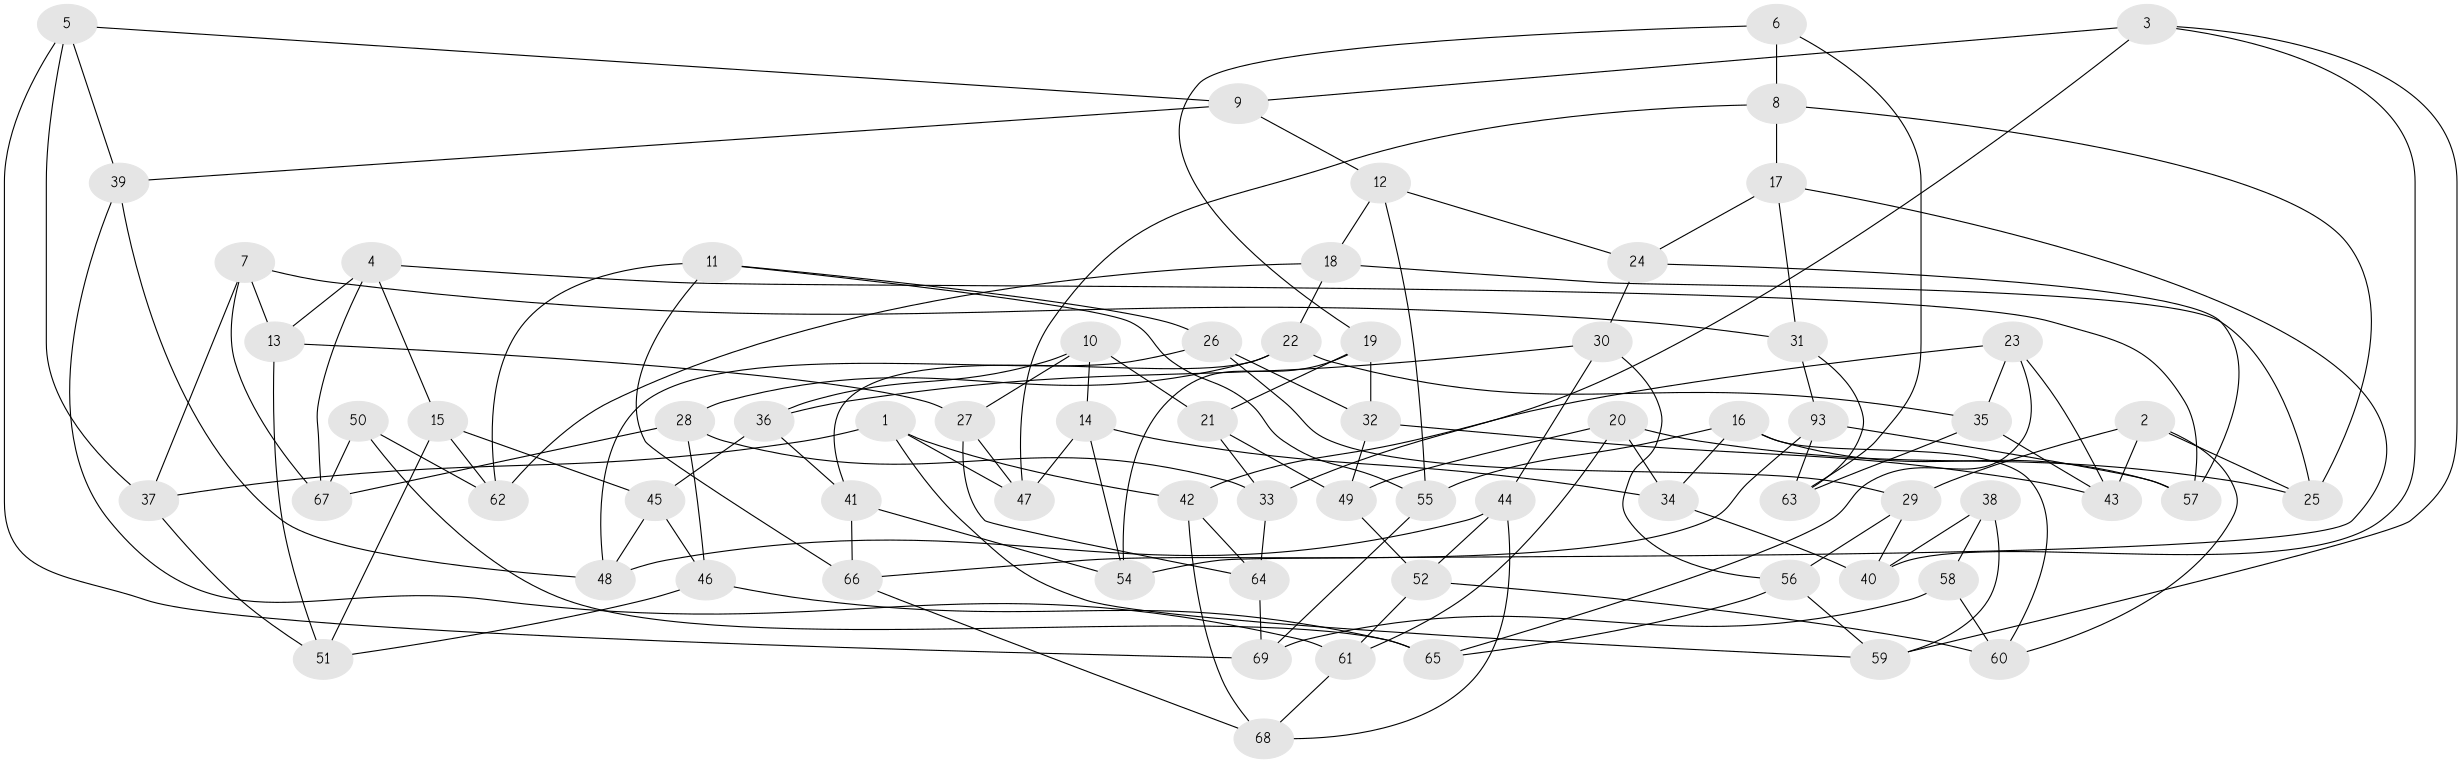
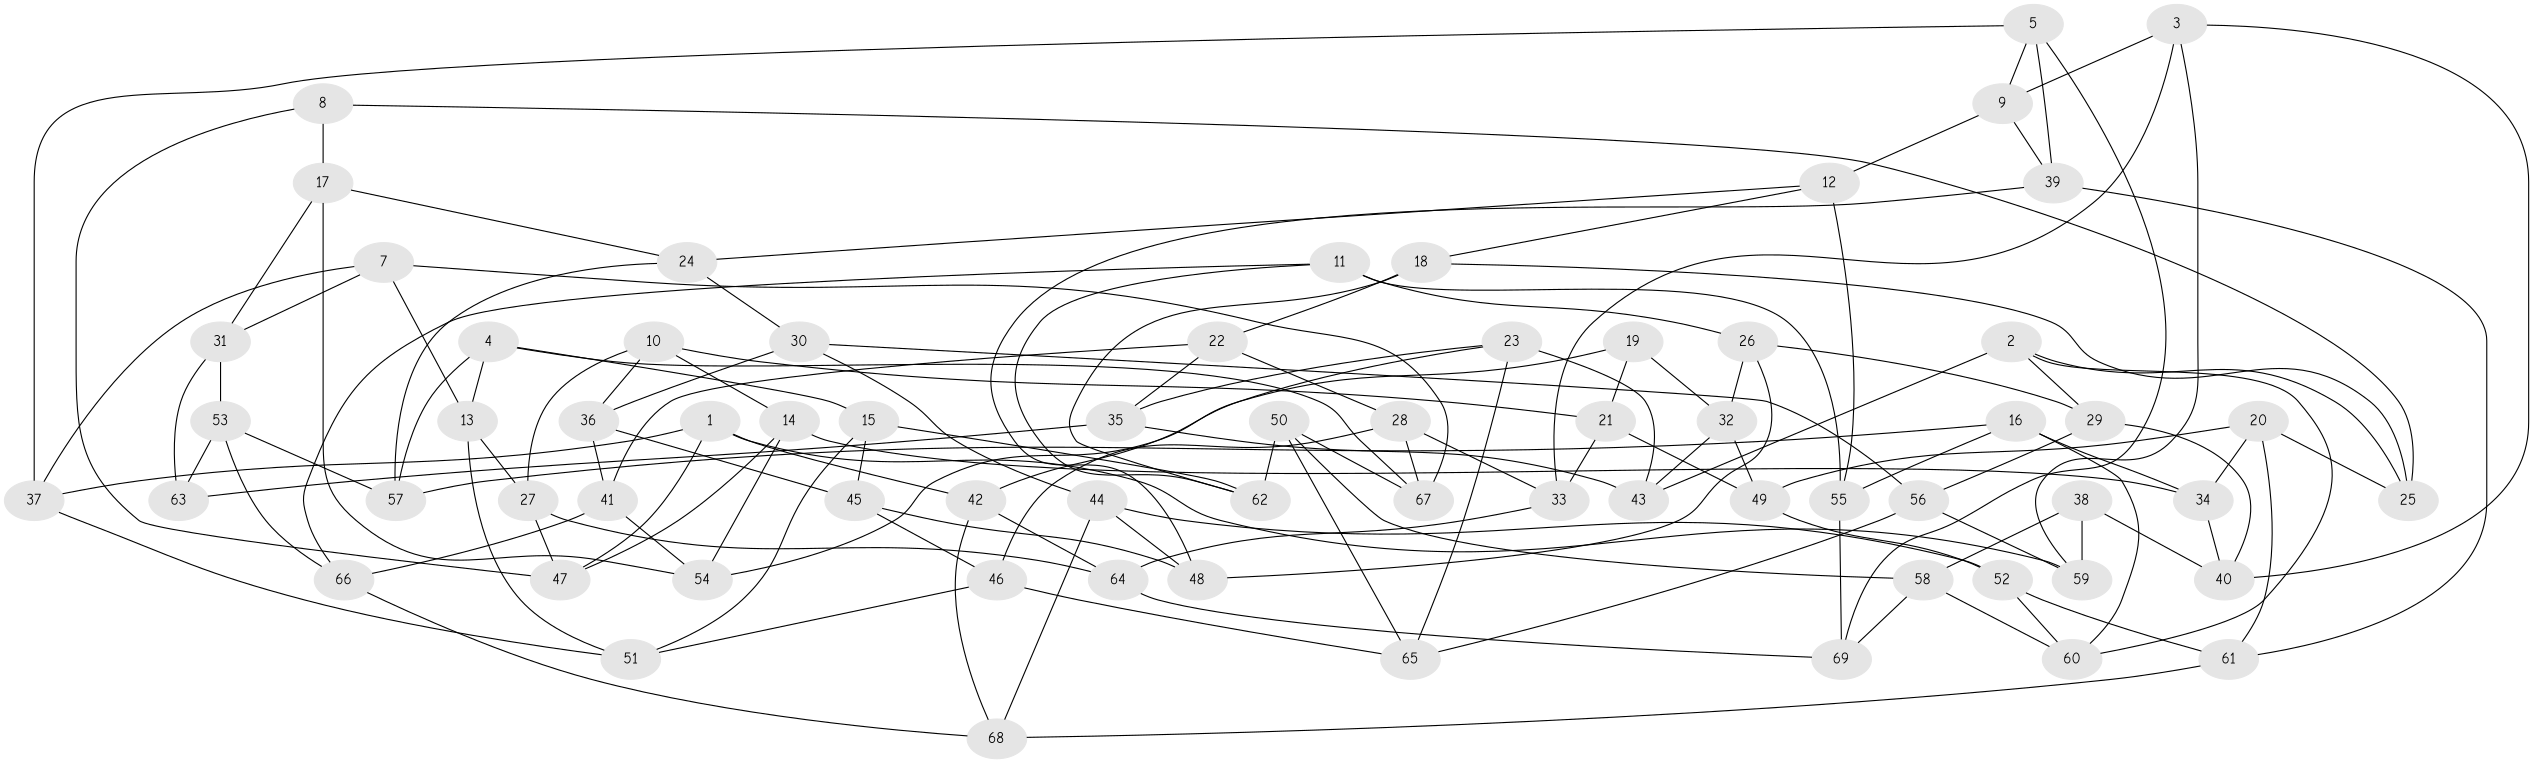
node "6": removed
node "93": label "93" -> "53"
edge "50" -- "58": added
